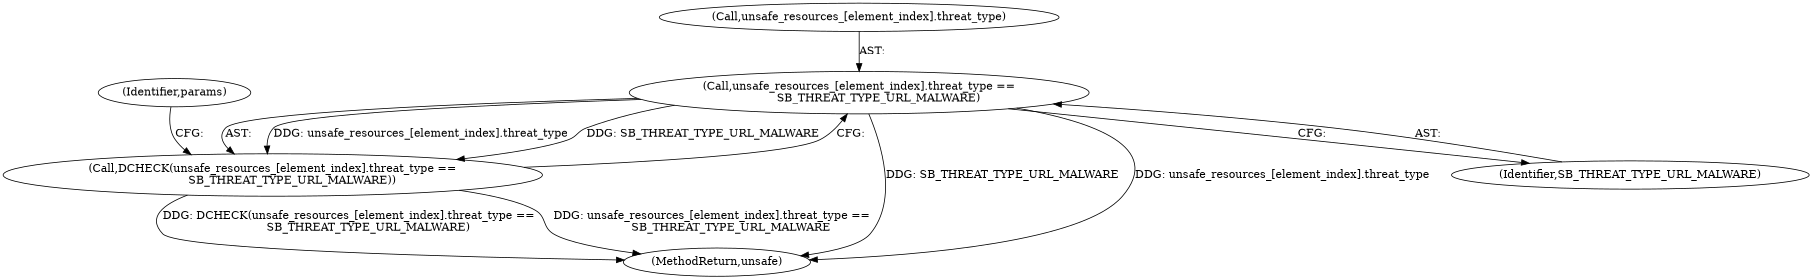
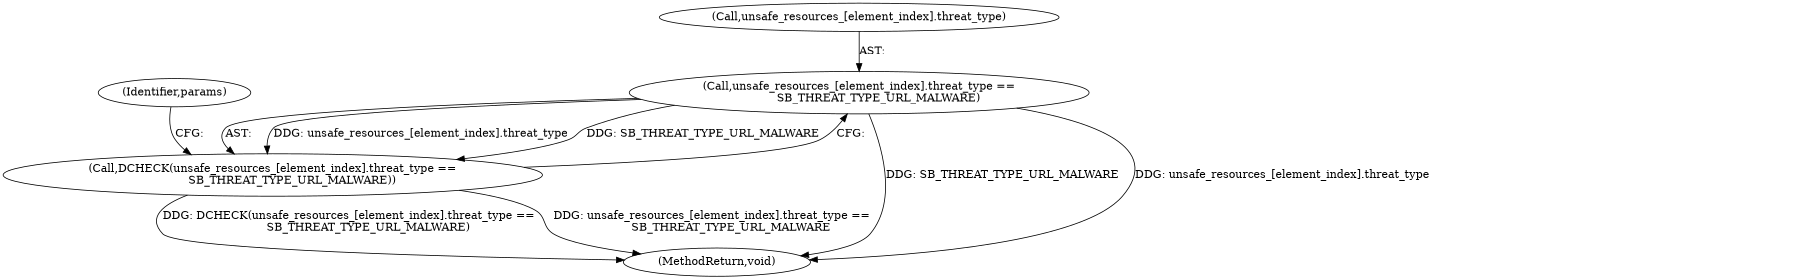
node "(Identifier,SB_THREAT_TYPE_URL_MALWARE)": removed
node "(MethodReturn,unsafe)": label "(MethodReturn,unsafe)" -> "(MethodReturn,void)"
